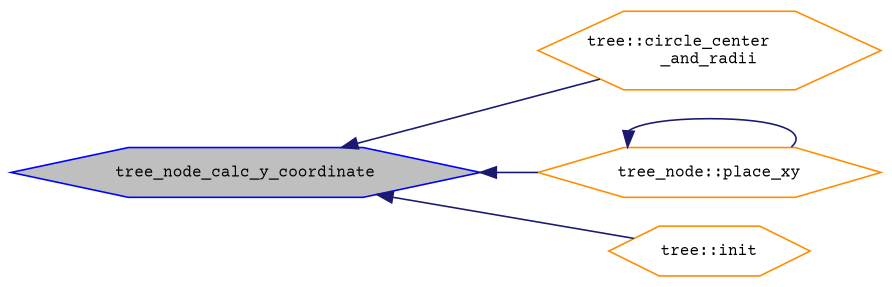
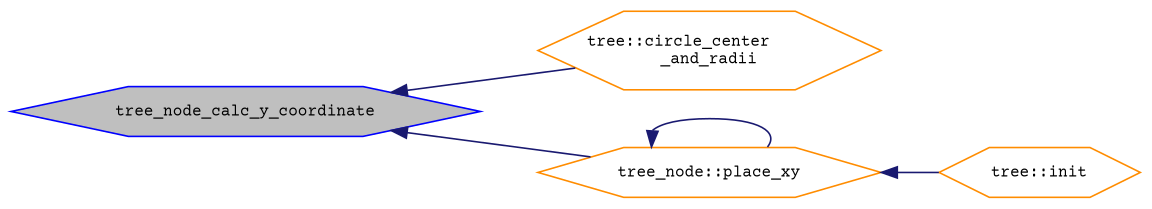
edge "tree::init" -> "tree_node_calc_y_coordinate": now "tree::init" -> "tree_node::place_xy"
